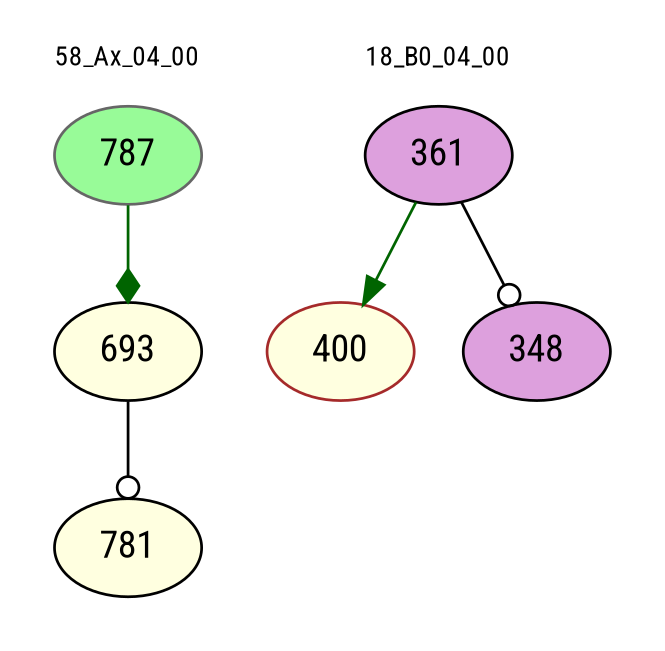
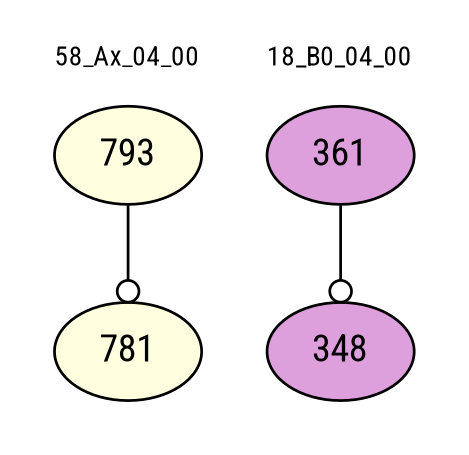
node "787": removed
node "693": label "693" -> "793"
node "400": removed
